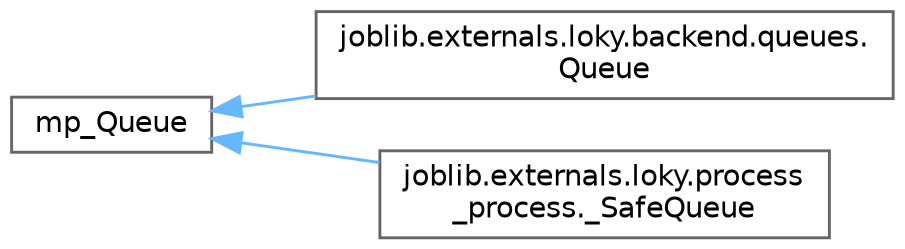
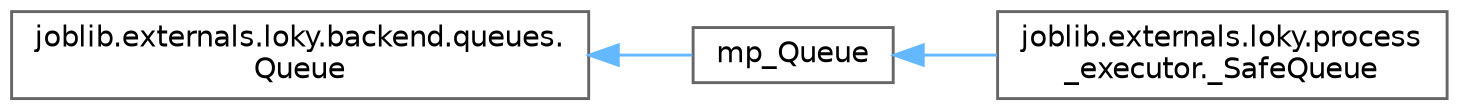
edge "joblib.externals.loky.backend.queues. Queue" -> "mp_Queue": reversed
node "joblib.externals.loky.process _process._SafeQueue": label "joblib.externals.loky.process _process._SafeQueue" -> "joblib.externals.loky.process _executor._SafeQueue"
